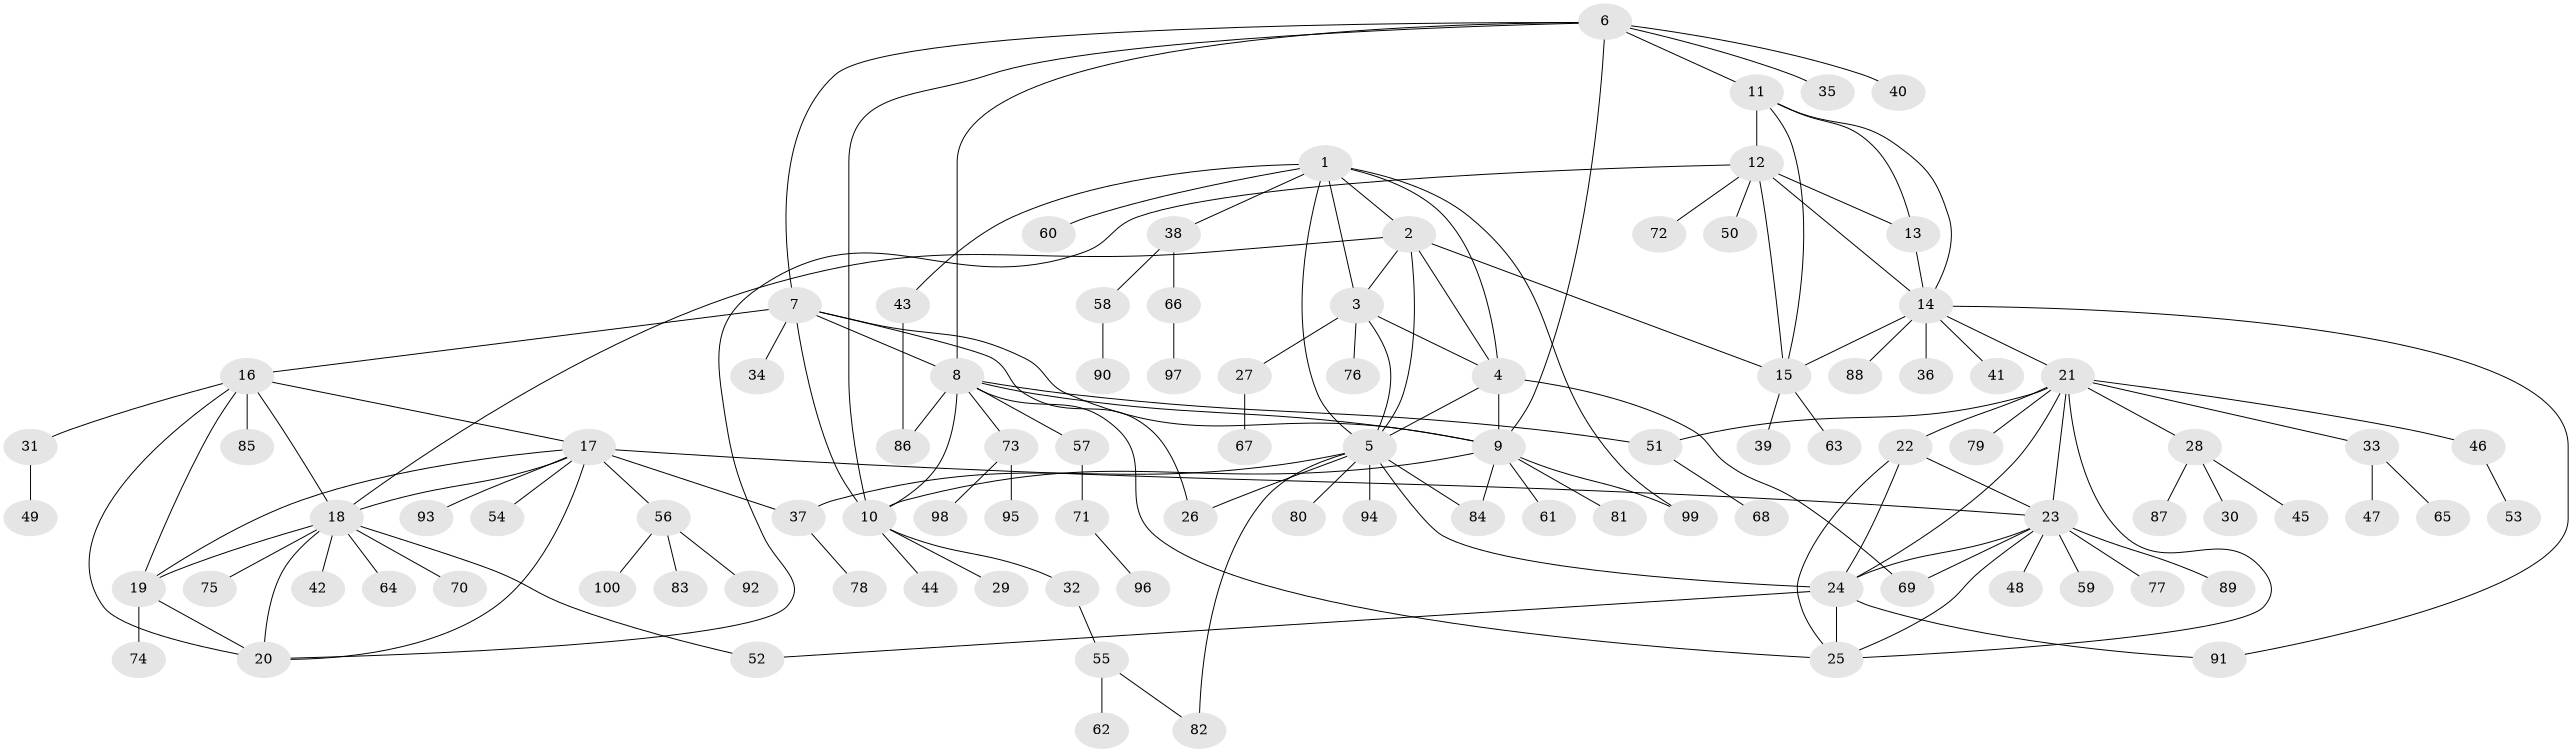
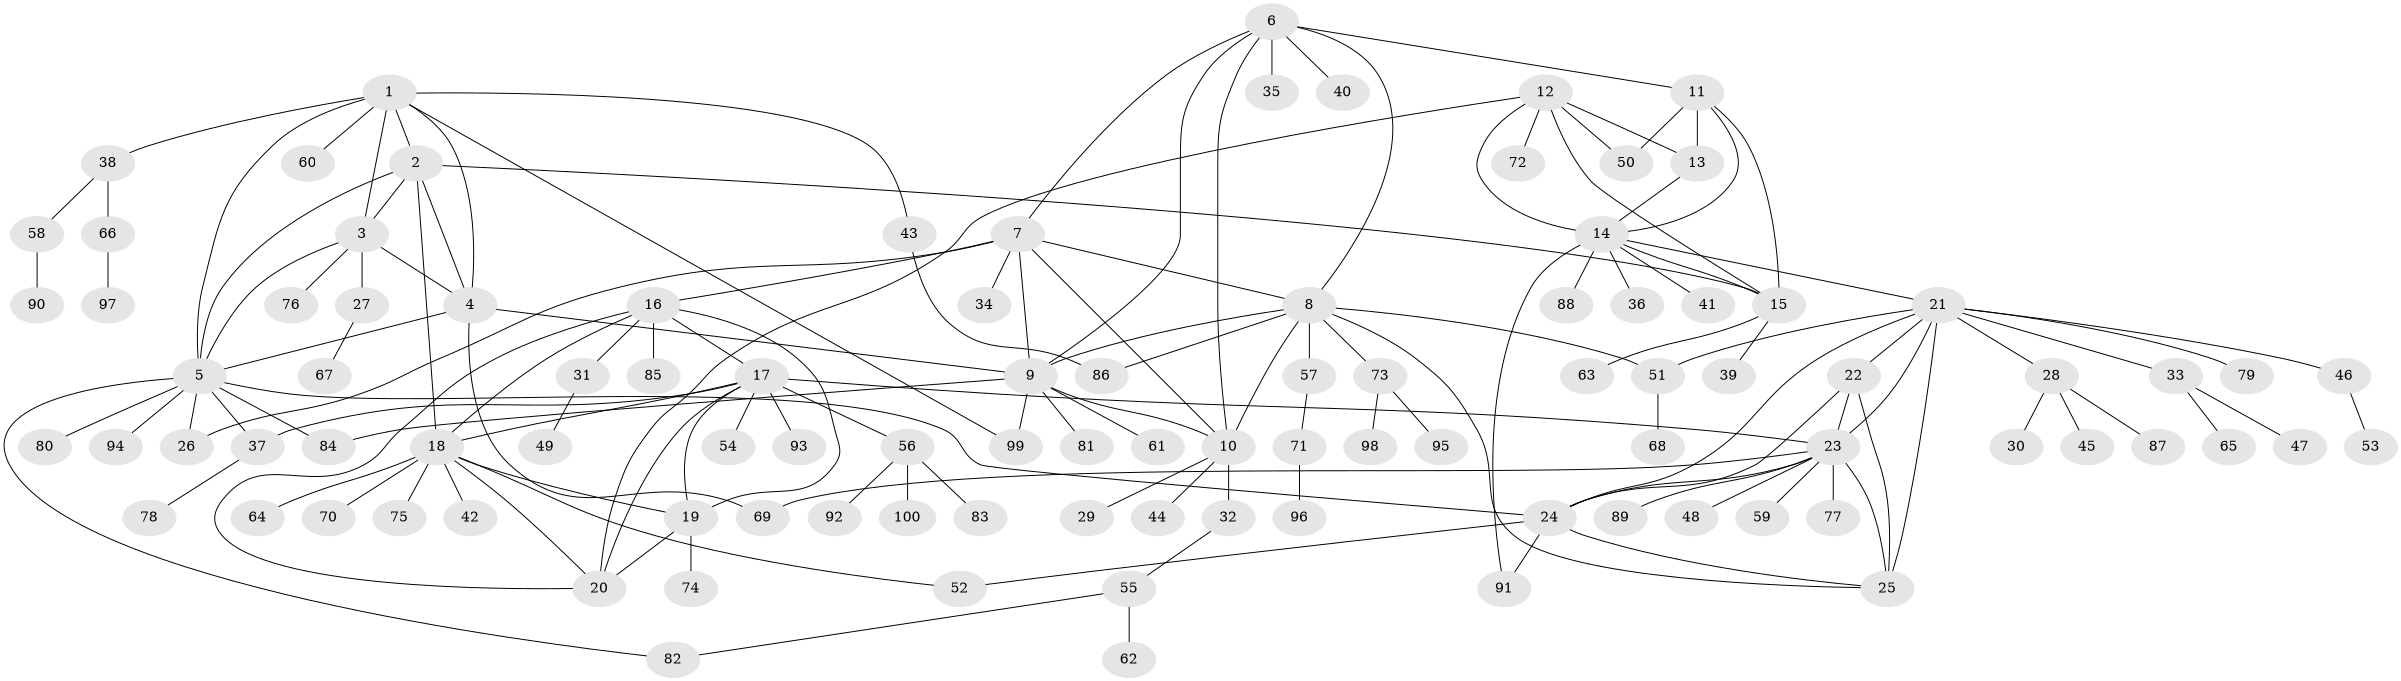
edge "11" -- "12": now "11" -- "50"
